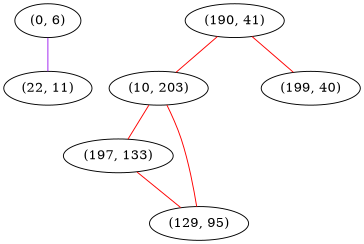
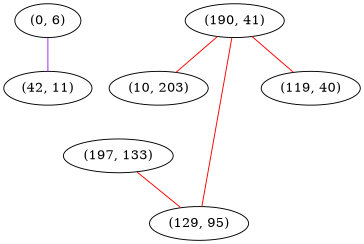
node "(22, 11)": label "(22, 11)" -> "(42, 11)"
node "(199, 40)": label "(199, 40)" -> "(119, 40)"
edge "(10, 203)" -- "(197, 133)": removed
edge "(10, 203)" -- "(129, 95)": now "(190, 41)" -- "(129, 95)"
